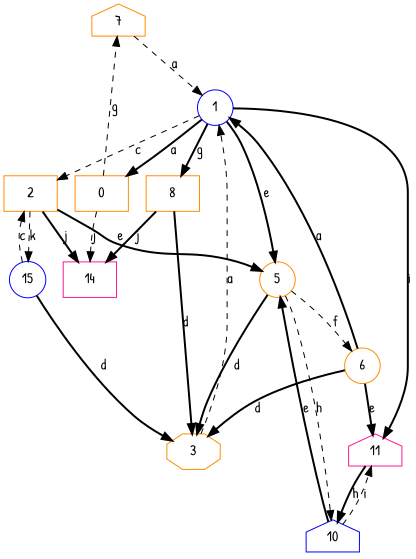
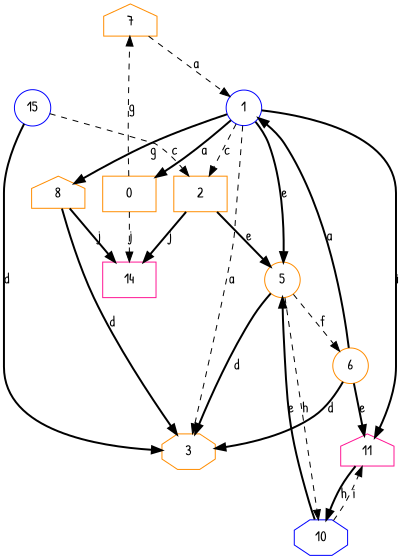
node "8": shape box -> house
edge "2" -> "15": removed, label "k"
edge "3" -> "1": reversed
node "10": shape house -> octagon
